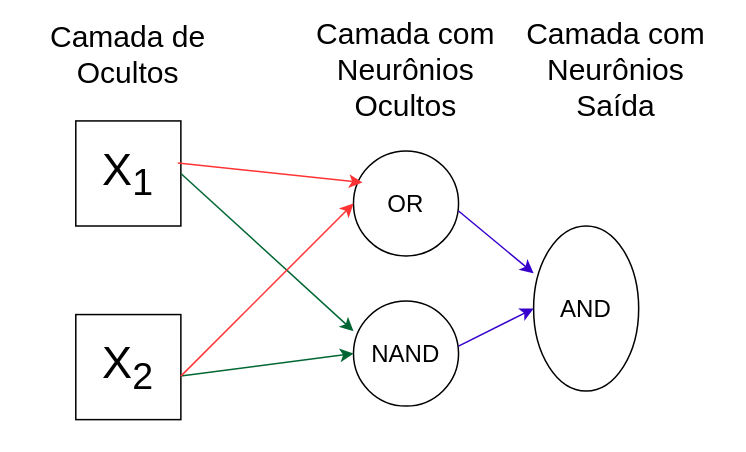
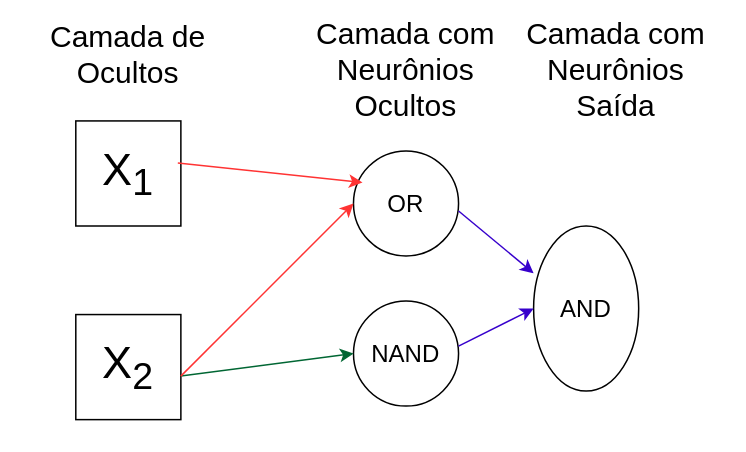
edge "X1" -> "NAND": removed
